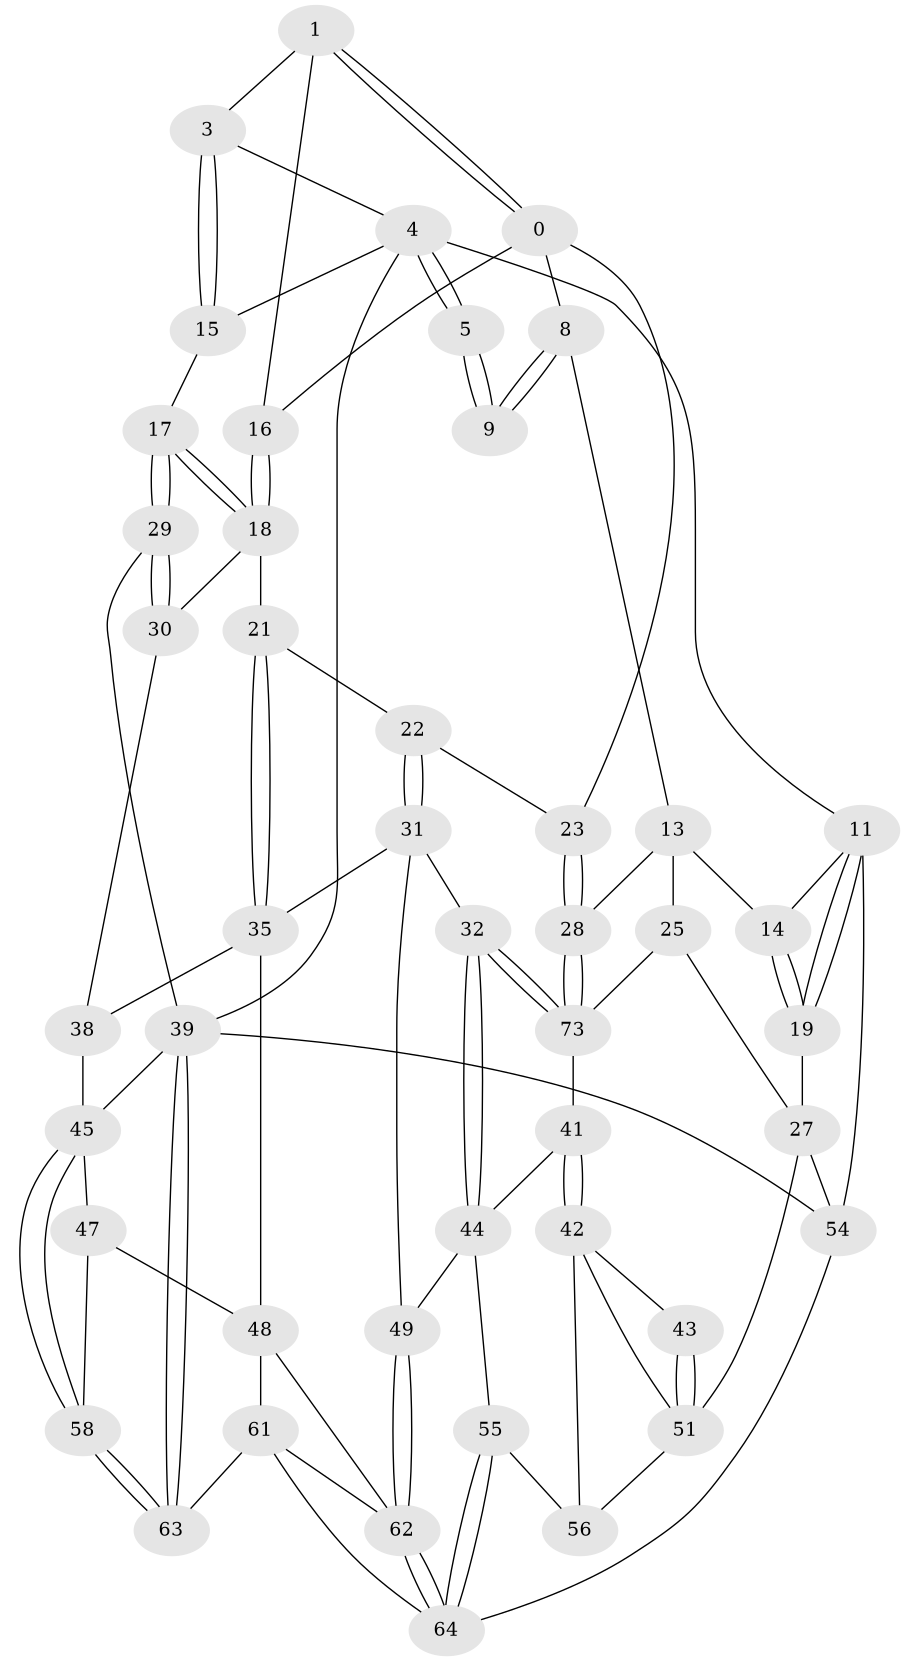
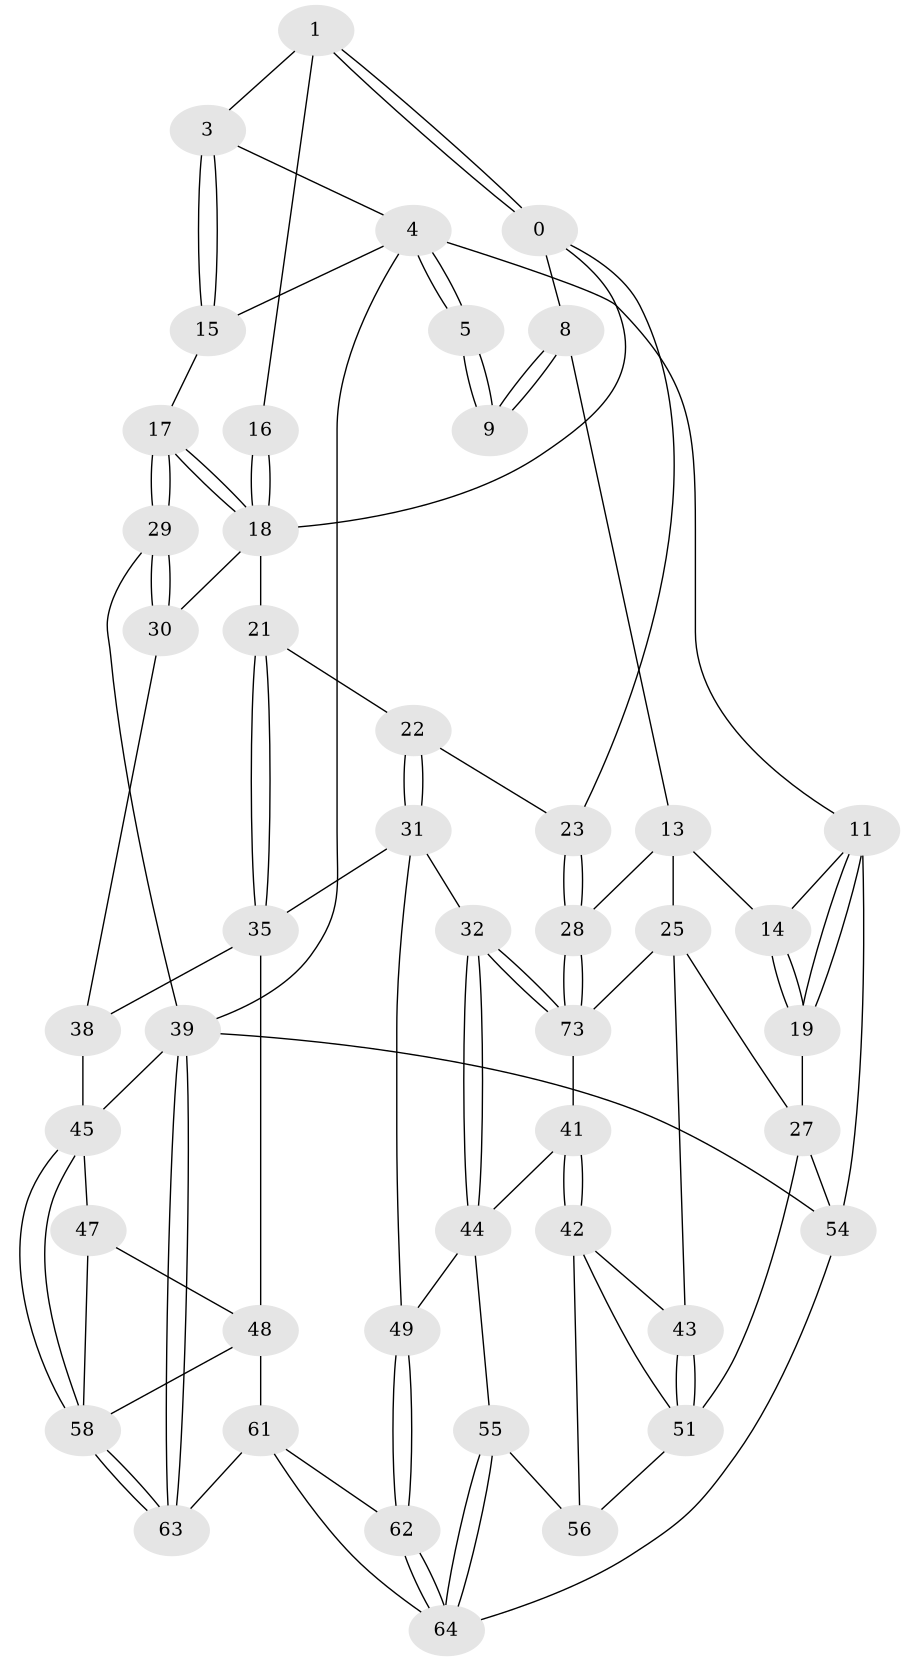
edge "0" -- "16": now "0" -- "18"
edge "25" -- "43": added
edge "48" -- "62": now "48" -- "58"
